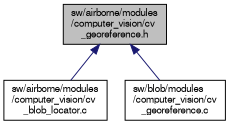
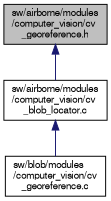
edge "sw/blob/modules /computer_vision/cv _georeference.c" -> "sw/airborne/modules /computer_vision/cv _georeference.h": now "sw/blob/modules /computer_vision/cv _georeference.c" -> "sw/airborne/modules /computer_vision/cv _blob_locator.c"
